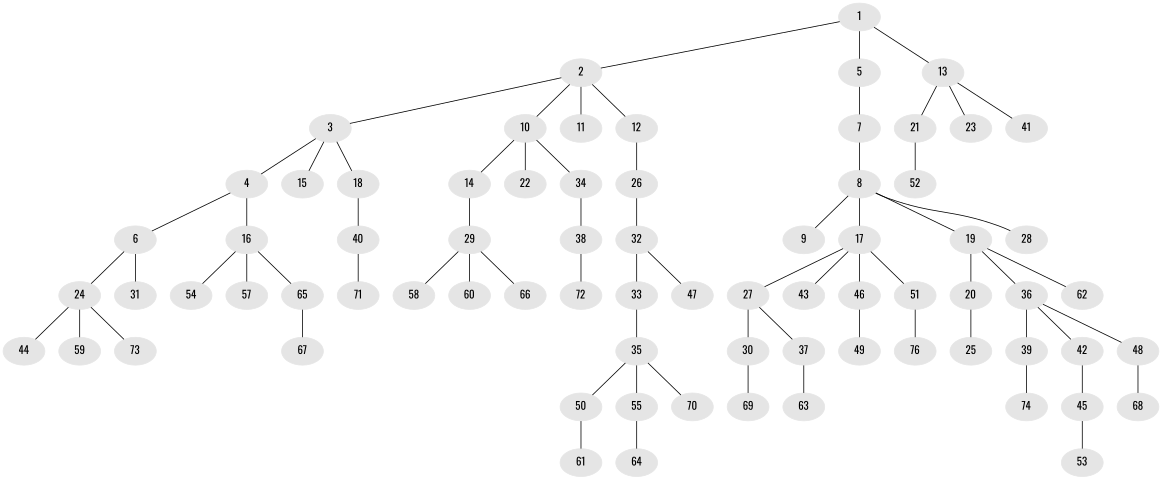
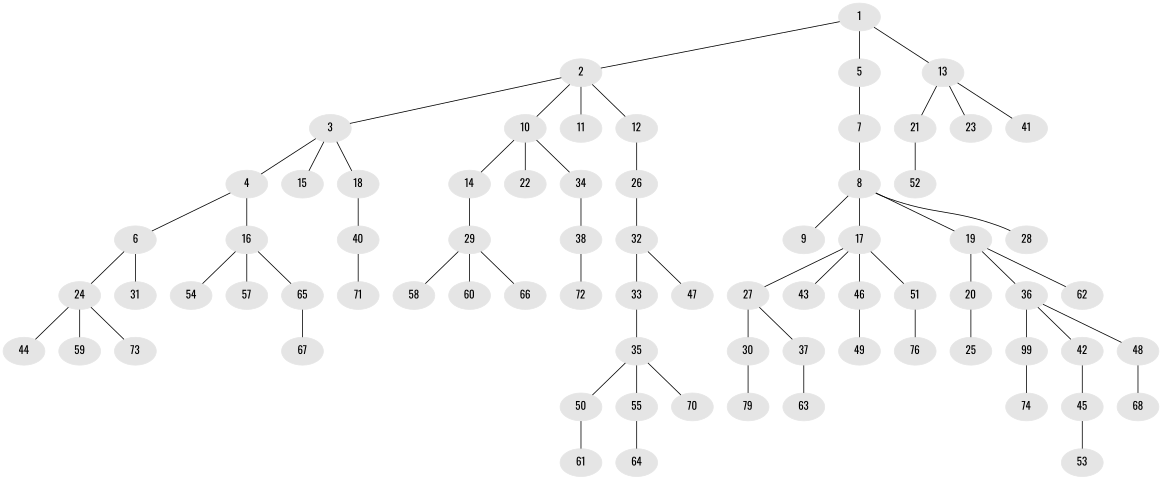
node "39": label "39" -> "99"
node "69": label "69" -> "79"
